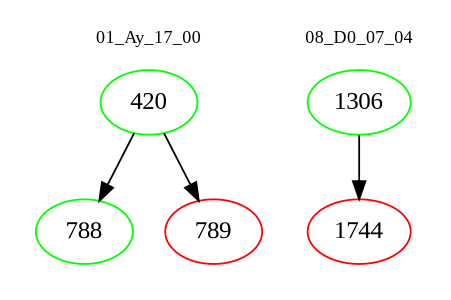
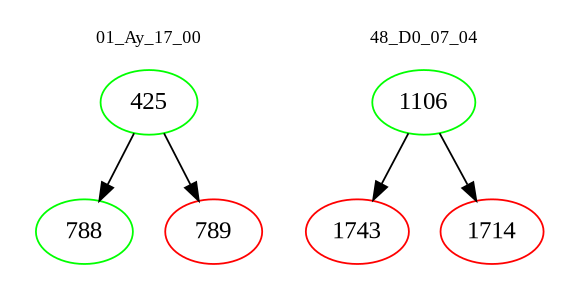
cluster "08_D0_07_04": label "08_D0_07_04" -> "48_D0_07_04"
node "420": label "420" -> "425"
node "1306": label "1306" -> "1106"
node "1743": added
node "1744": label "1744" -> "1714"
